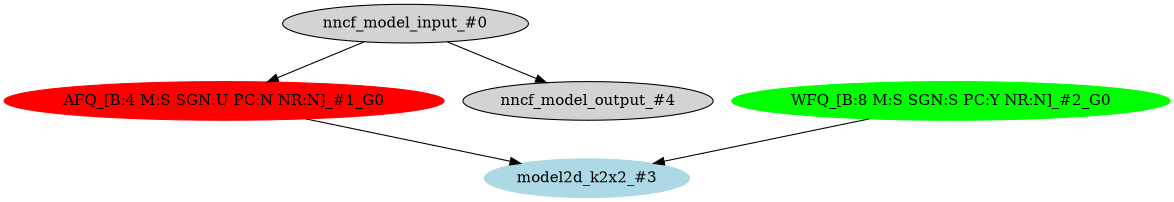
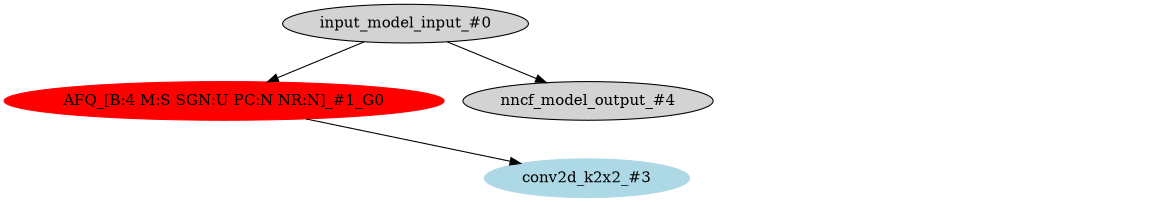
node "nncf_model_input_#0": label "nncf_model_input_#0" -> "input_model_input_#0"
node "WFQ_[B:8 M:S SGN:S PC:Y NR:N]_#2_G0": removed
node "model2d_k2x2_#3": label "model2d_k2x2_#3" -> "conv2d_k2x2_#3"
